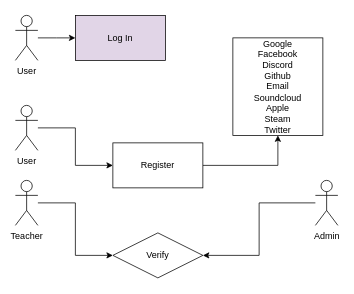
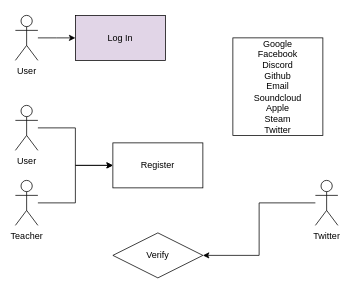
edge "Register" -> "Google Facebook Discord Github Email Soundcloud Apple Steam Twitter": removed
node "Admin": label "Admin" -> "Twitter"
edge "Teacher" -> "Verify": now "Teacher" -> "Register"
